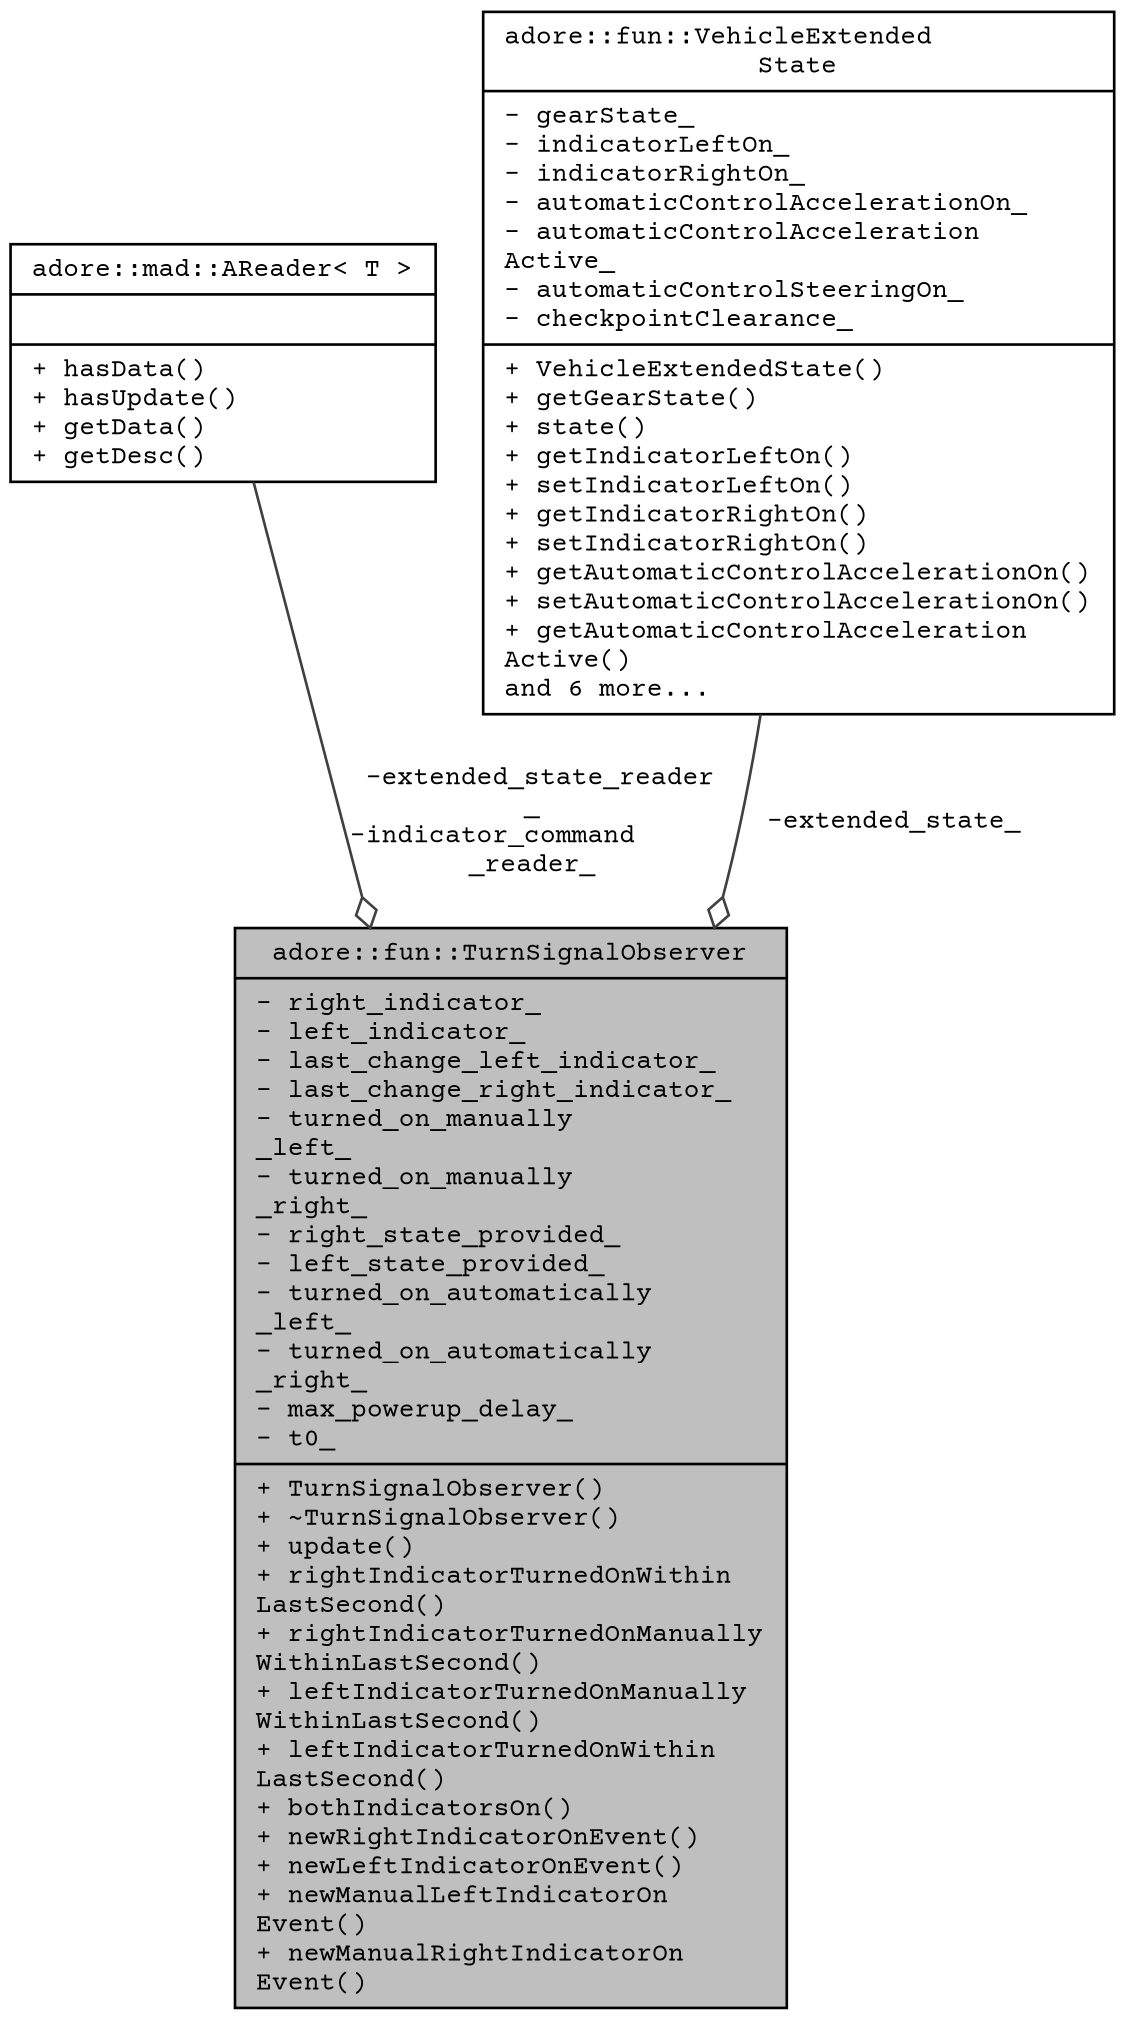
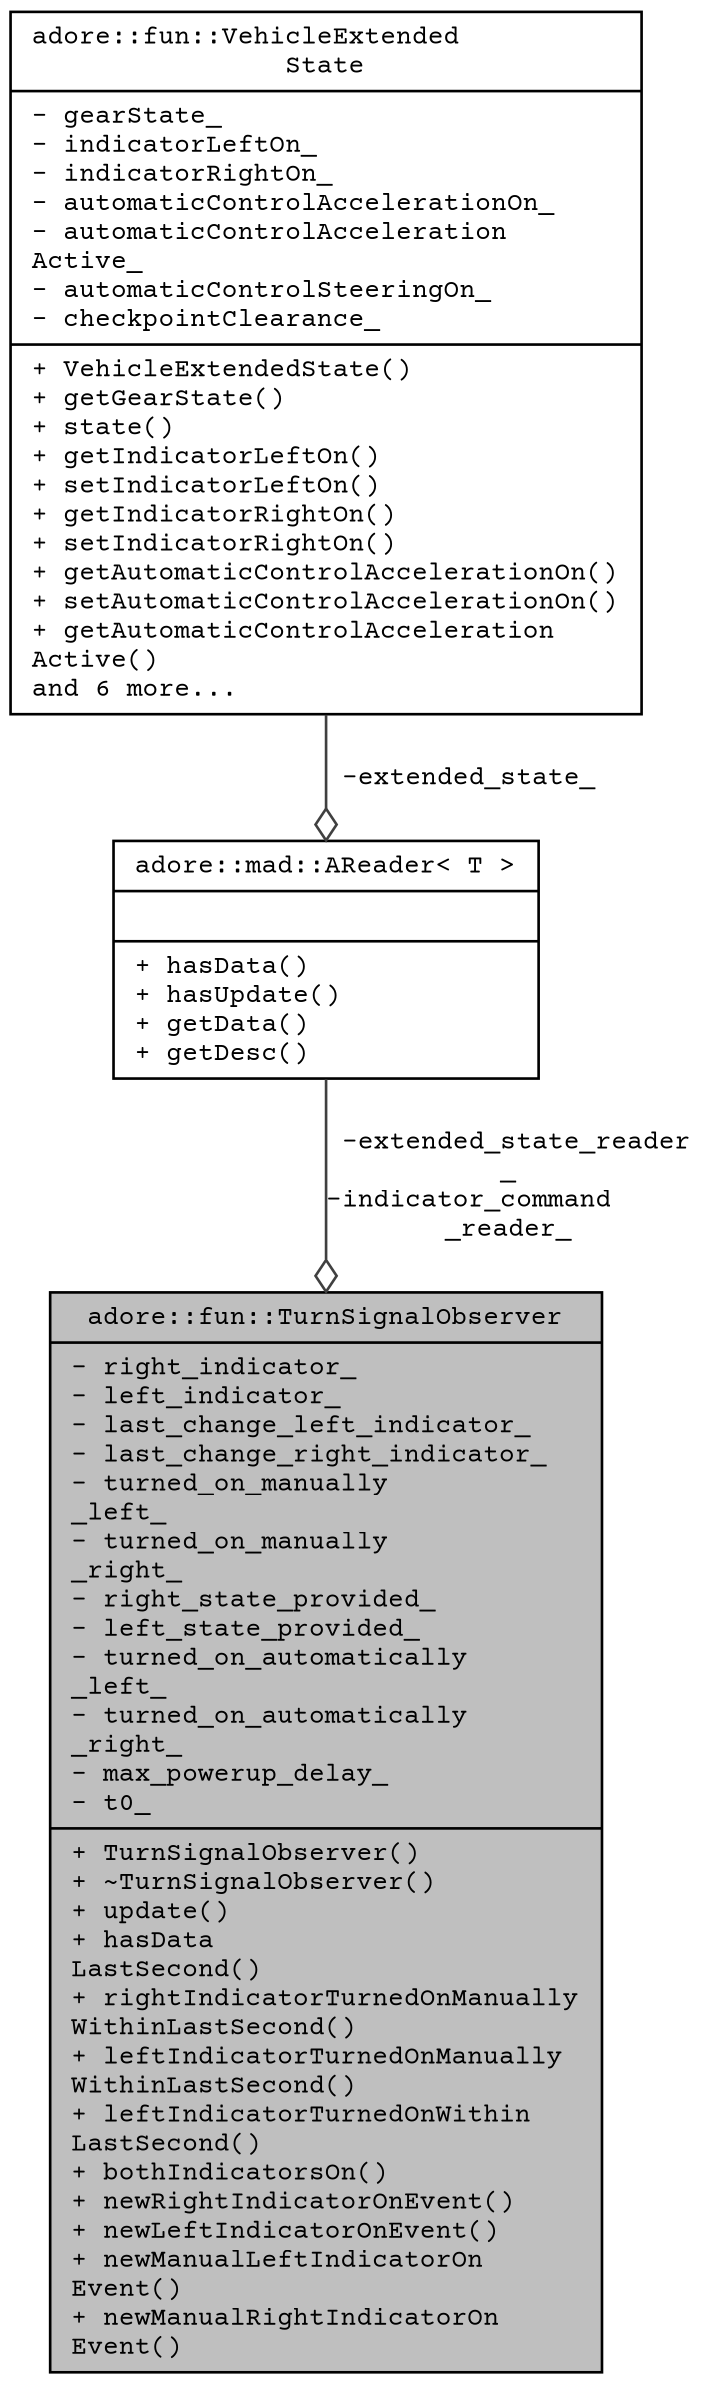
edge "adore::fun::VehicleExtended" -> "adore::fun::TurnSignalObserver": now "adore::fun::VehicleExtended" -> "adore::mad::AReader< T >"
node "adore::fun::TurnSignalObserver": text "+ rightIndicatorTurnedOnWithin" -> "+ hasData"
